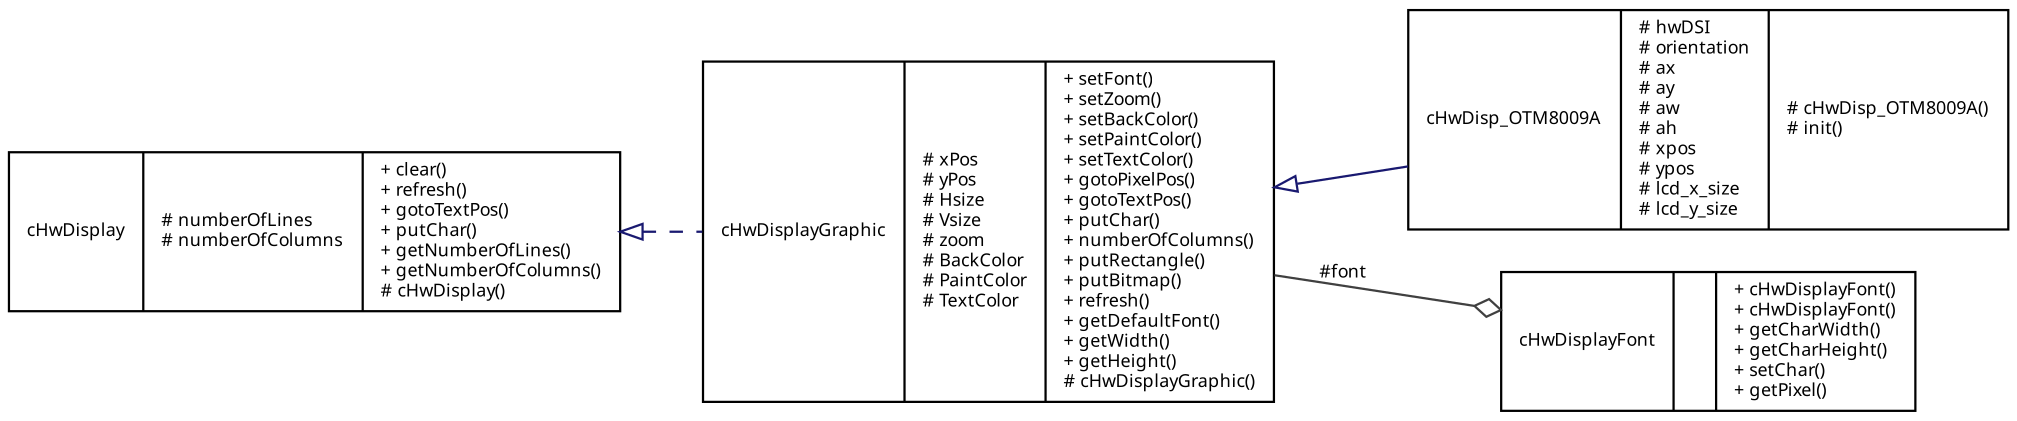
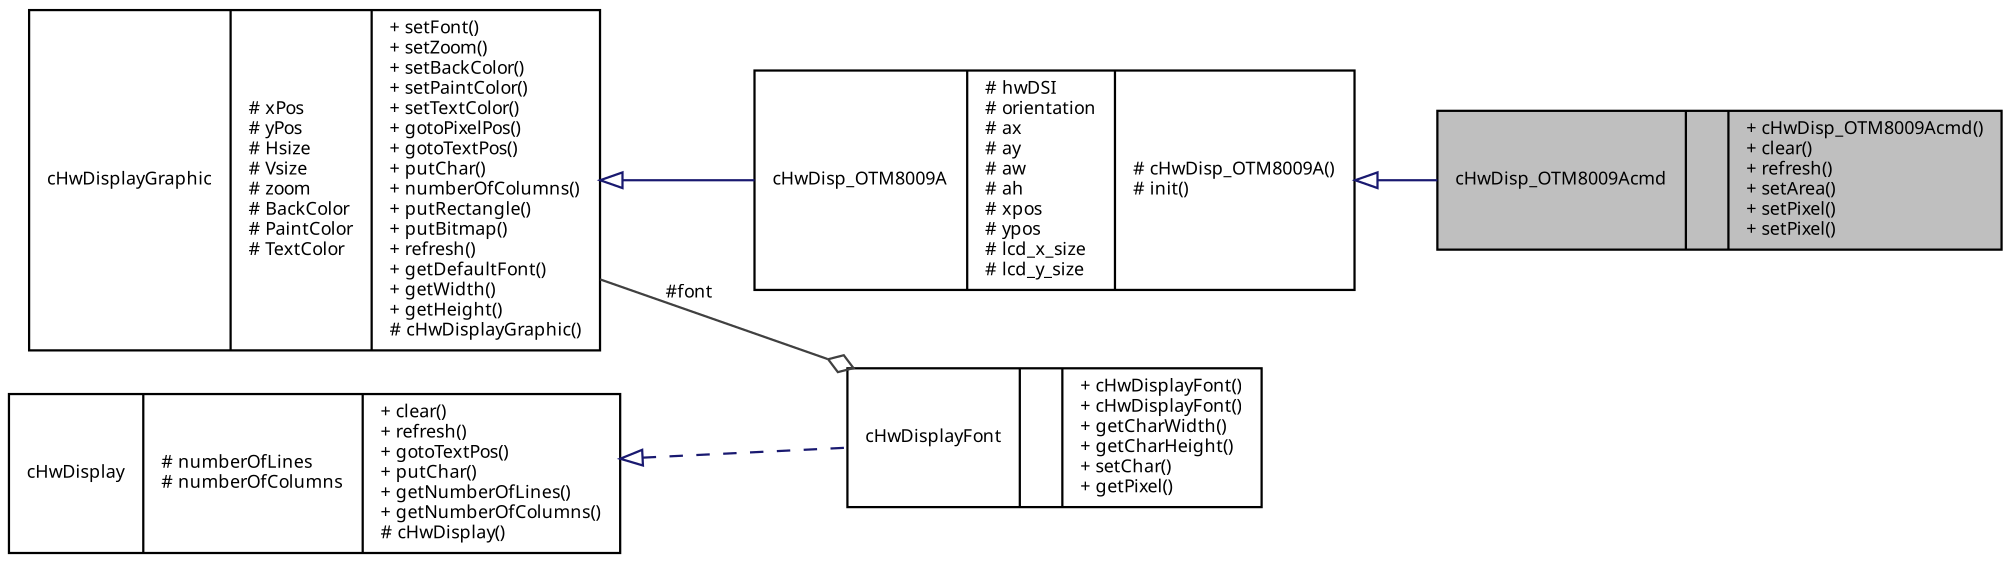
node "cHwDisp_OTM8009Acmd": added
edge "cHwDisplayGraphic" -> "cHwDisplay": now "cHwDisplayFont" -> "cHwDisplay"
